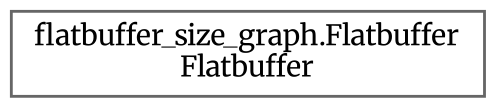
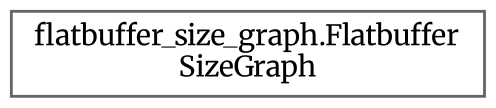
node "flatbuffer_size_graph.Flatbuffer Flatbuffer": label "flatbuffer_size_graph.Flatbuffer Flatbuffer" -> "flatbuffer_size_graph.Flatbuffer SizeGraph"
